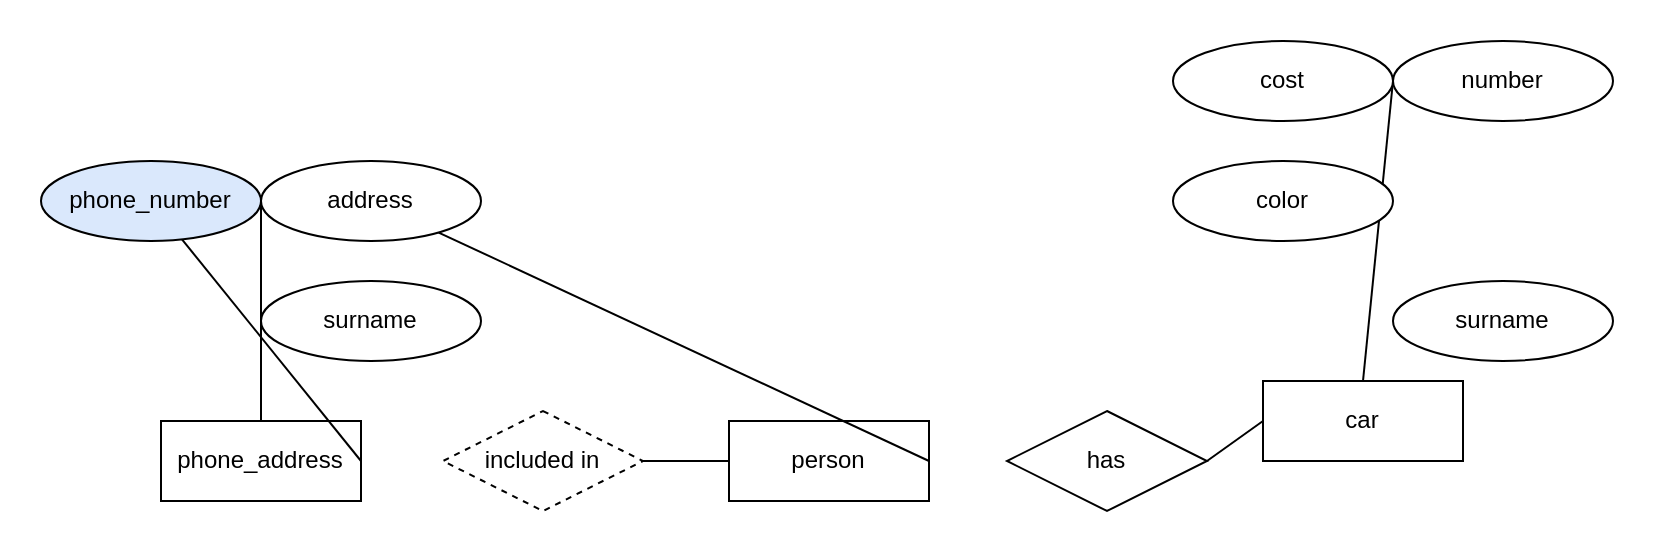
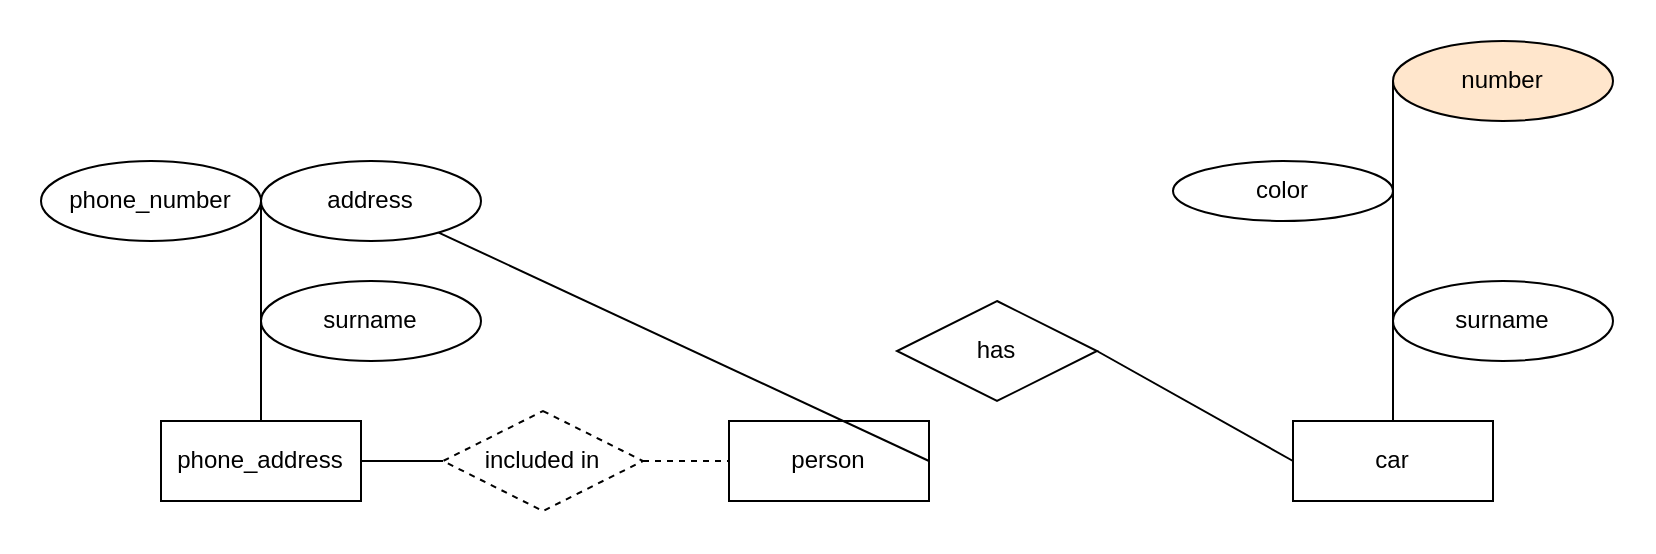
node "cost": removed
node "number": fillcolor #ffffff -> #ffe6cc
node "phone_number": fillcolor #dae8fc -> #ffffff
node "color": size 220x80 -> 220x60
edge "phone_number" -- "phone_address": now "included in" -- "phone_address"
node "car": moved (1363, 421) -> (1393, 461)
edge "included in" -- "person": style solid -> dashed
node "has": moved (1107, 461) -> (997, 351)
